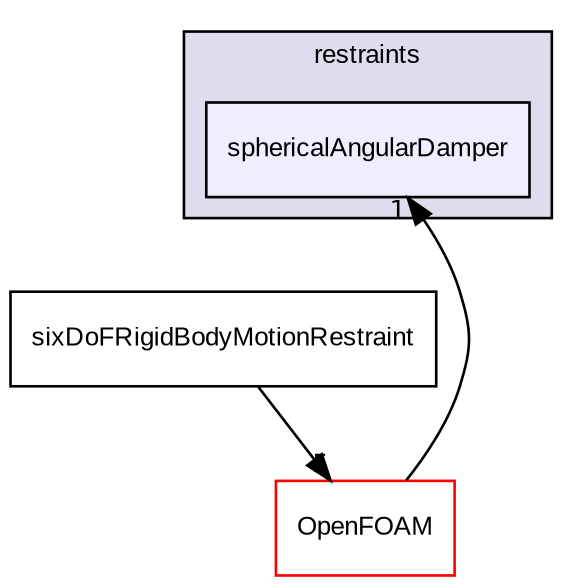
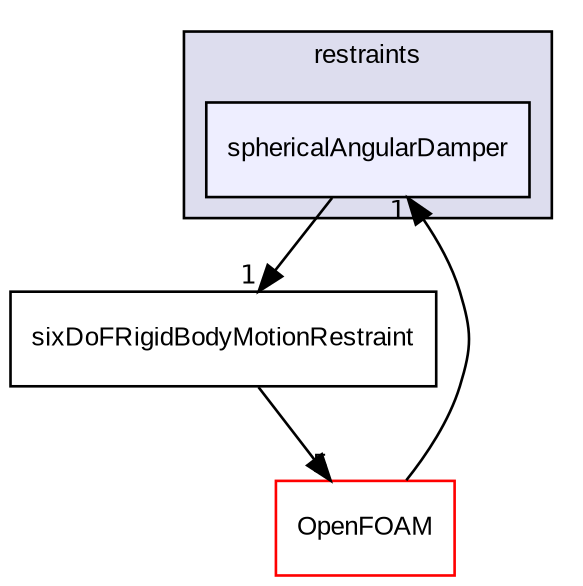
edge "sphericalAngularDamper" -> "sixDoFRigidBodyMotionRestraint": added
